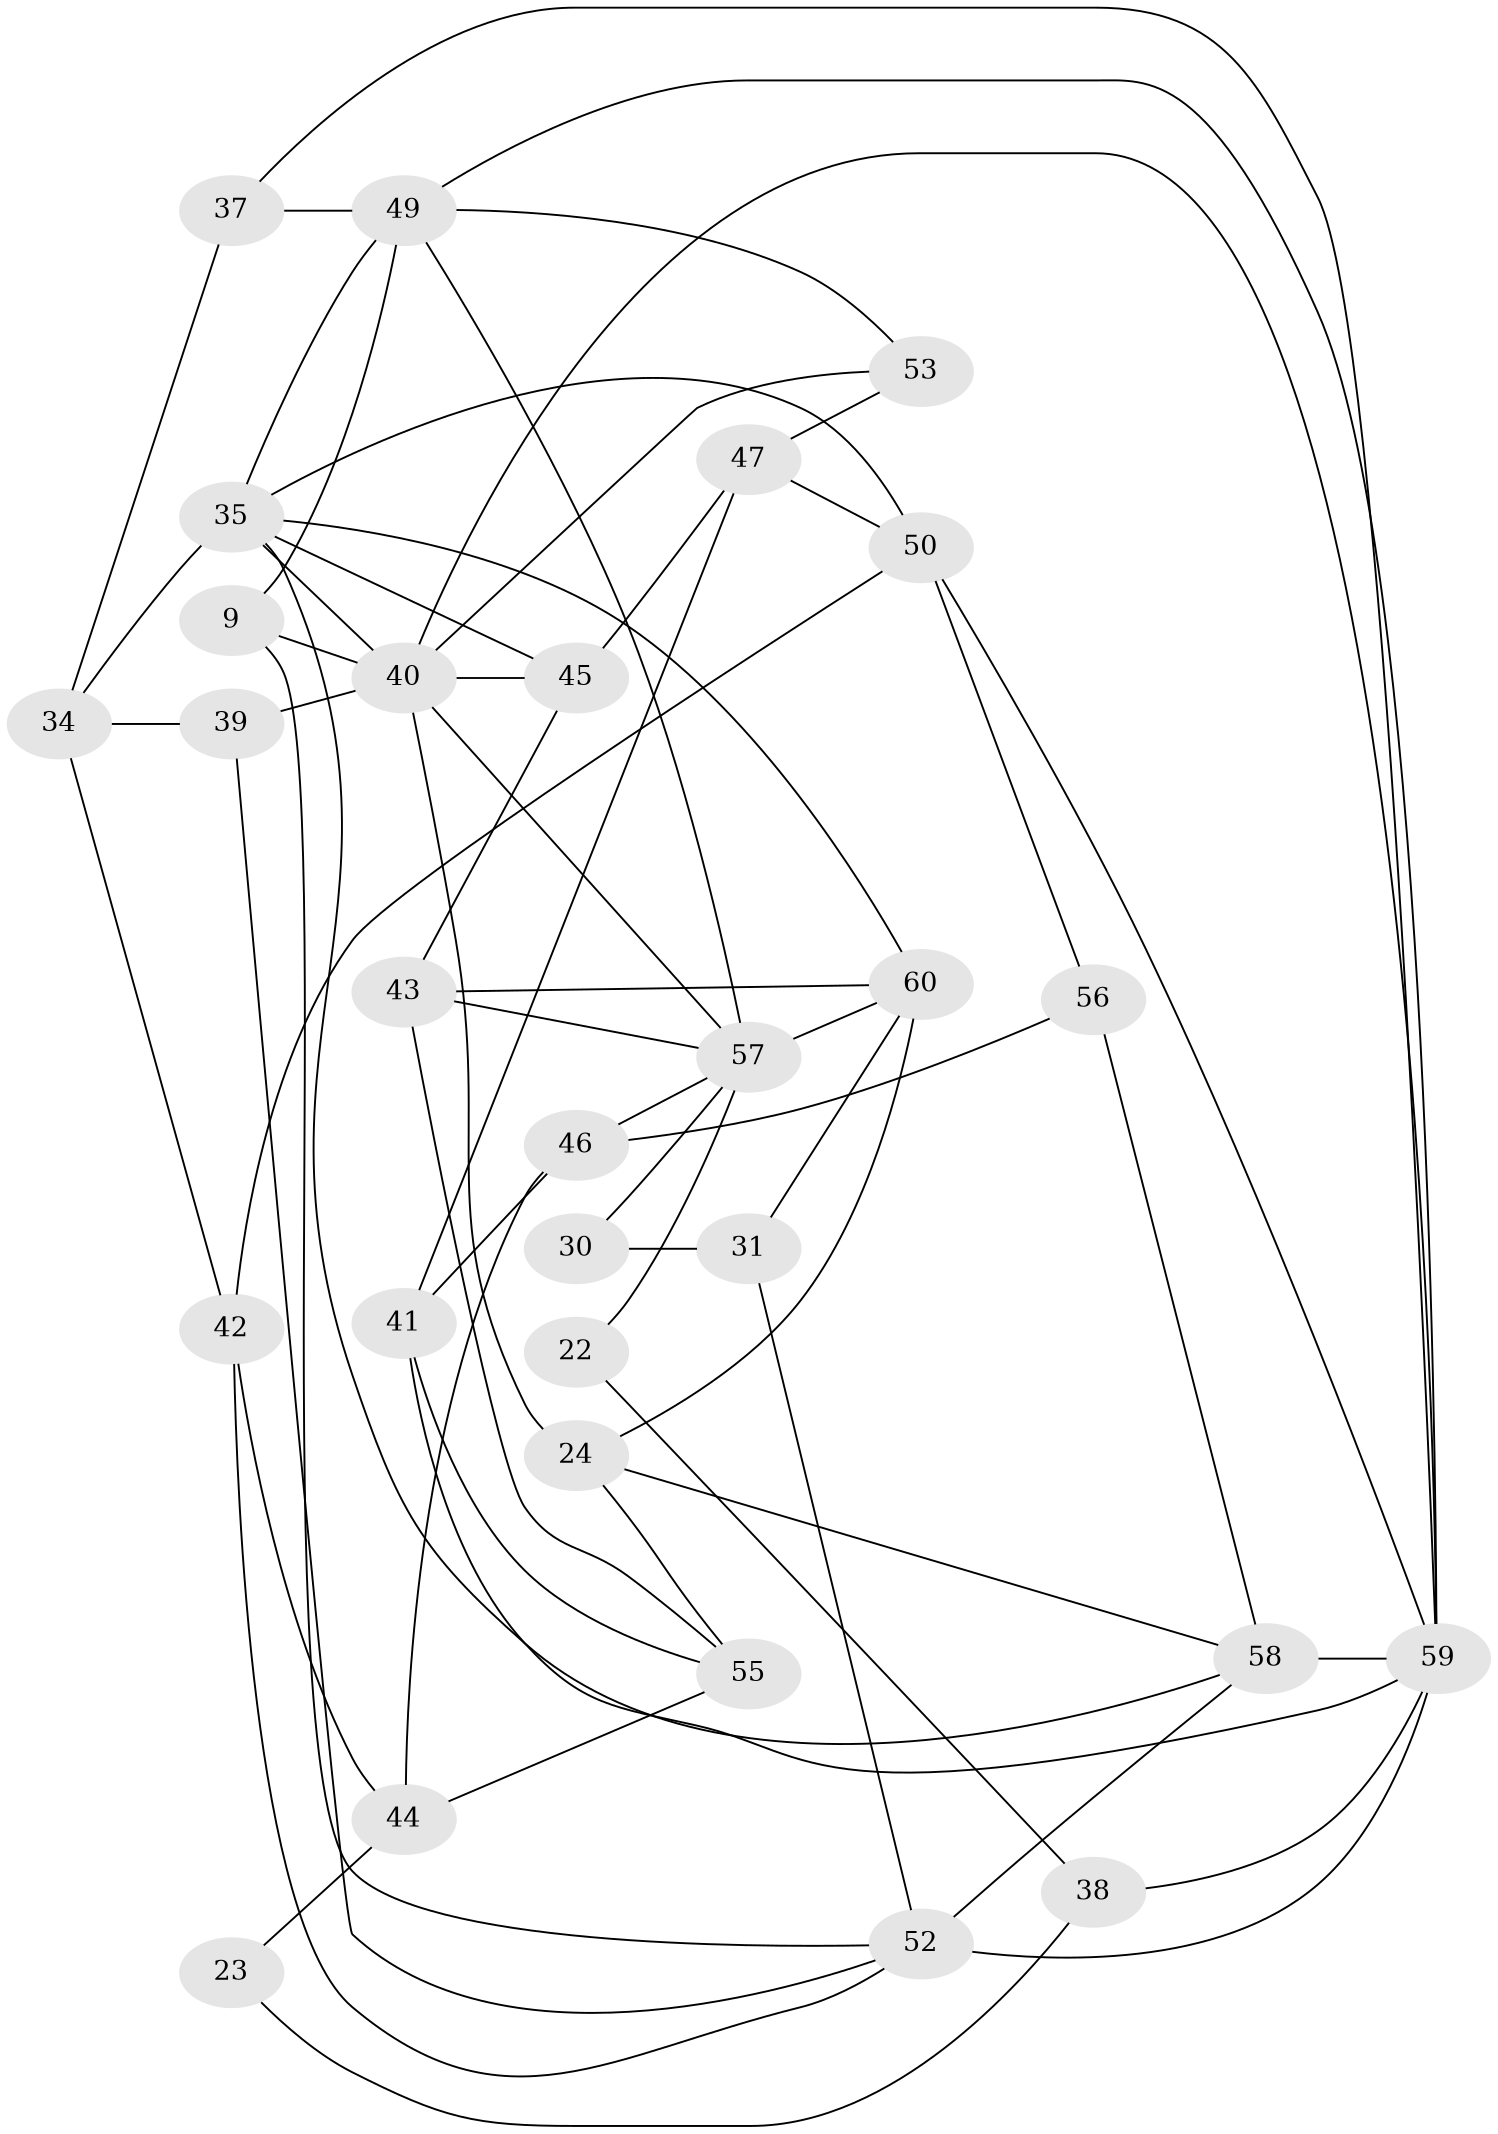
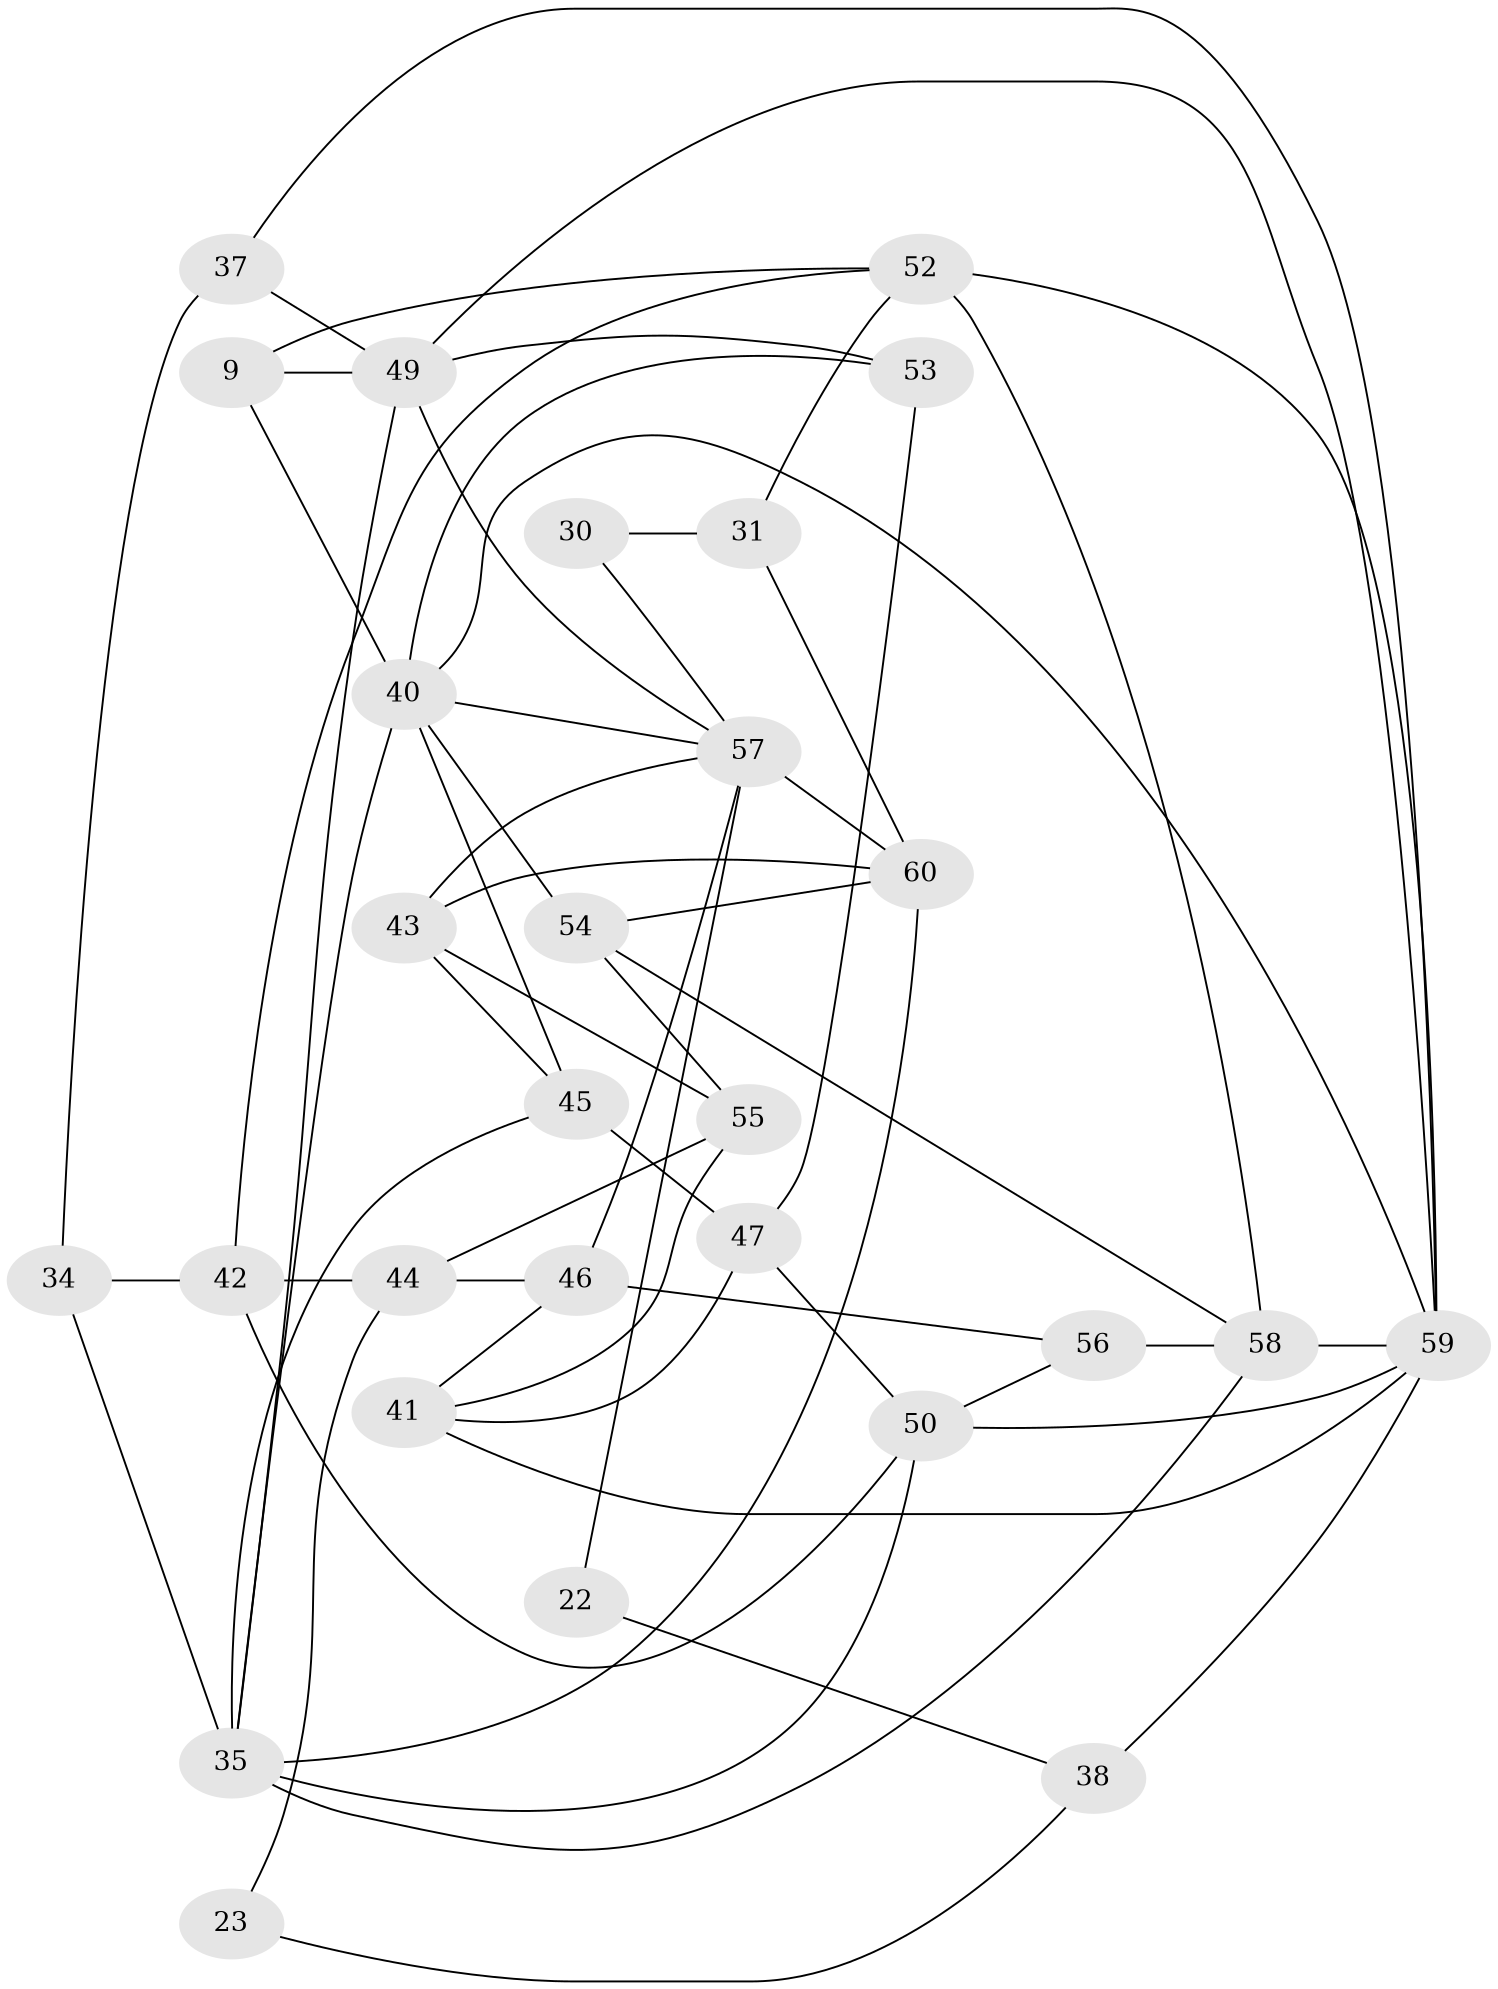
node "39": removed
node "24": label "24" -> "54"
